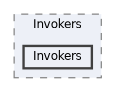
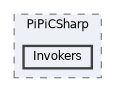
cluster "Invokers": label "Invokers" -> "PiPiCSharp"
